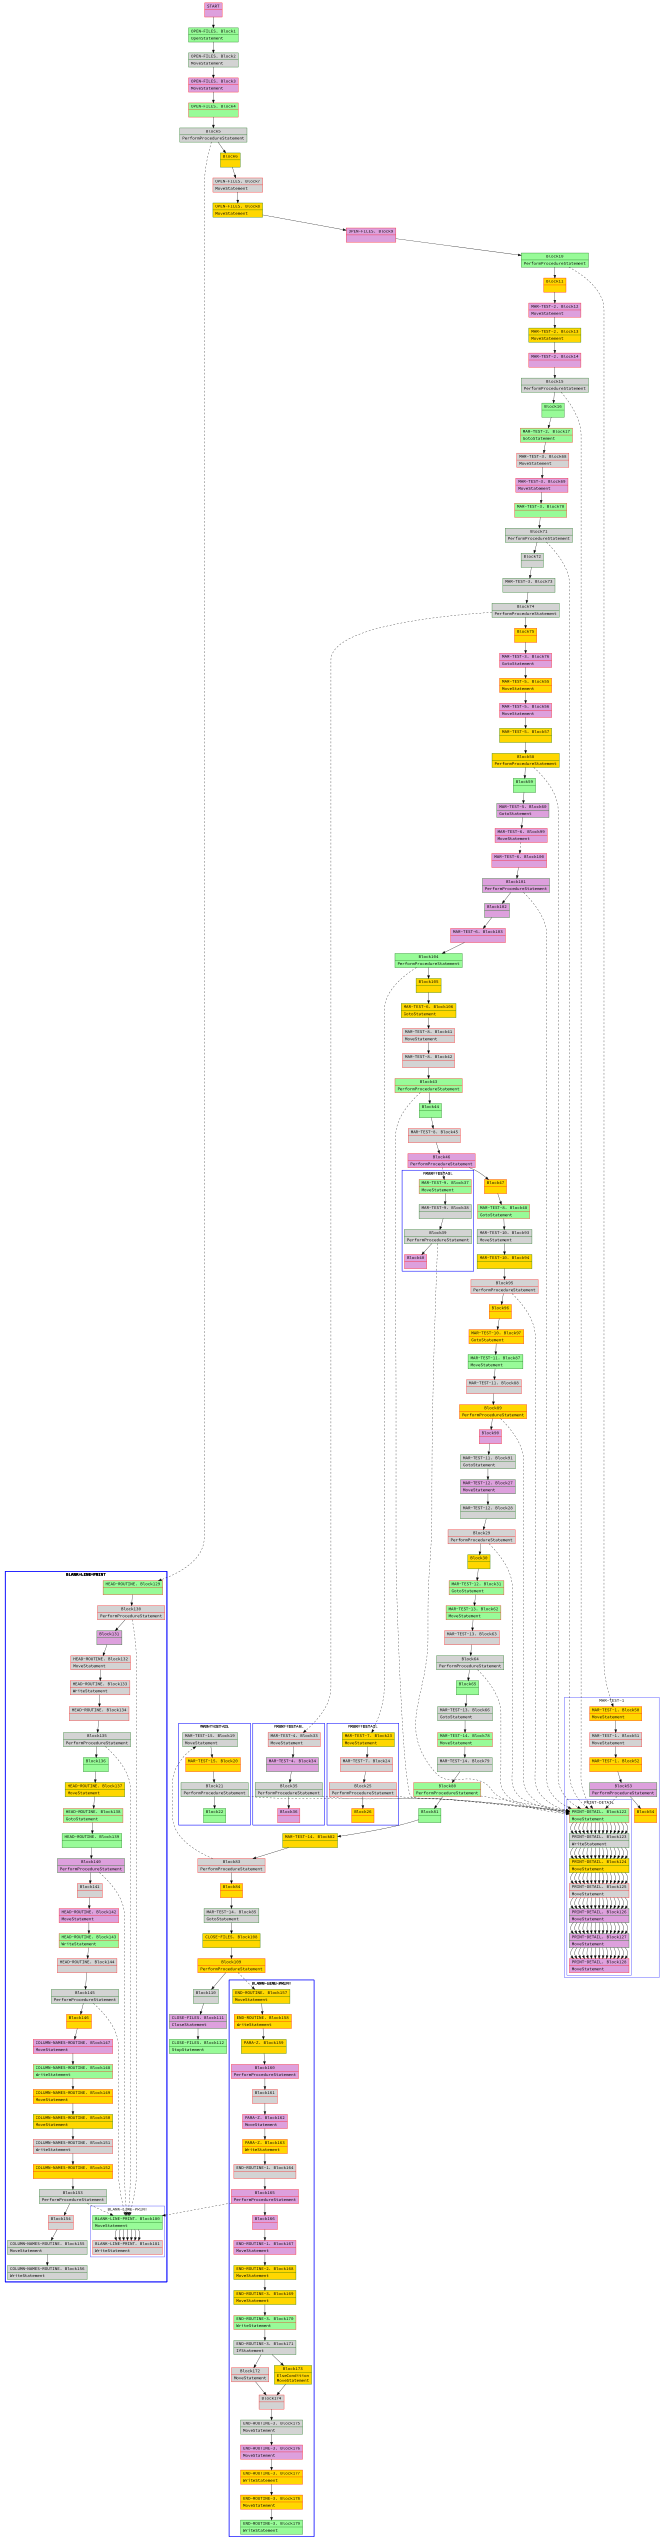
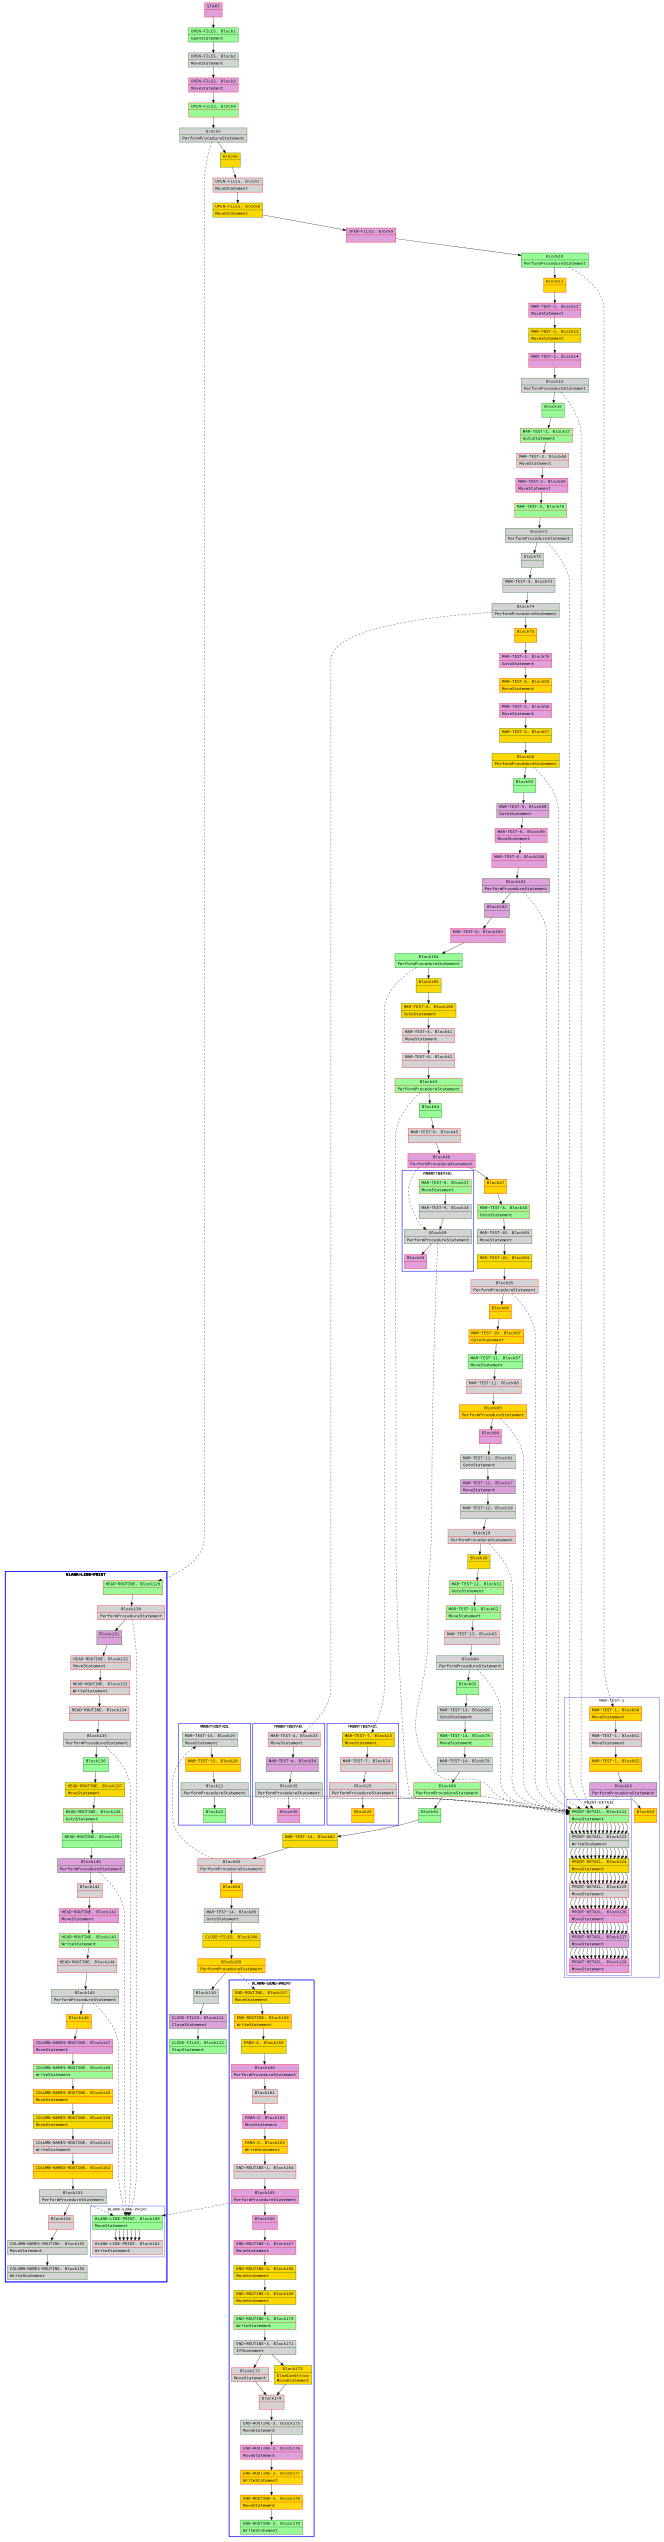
edge "Block46" -> "MAR-TEST-9. Block37": now "Block46" -> "Block39"
node "PRINT-DETAIL. Block126": color darkgreen -> red
